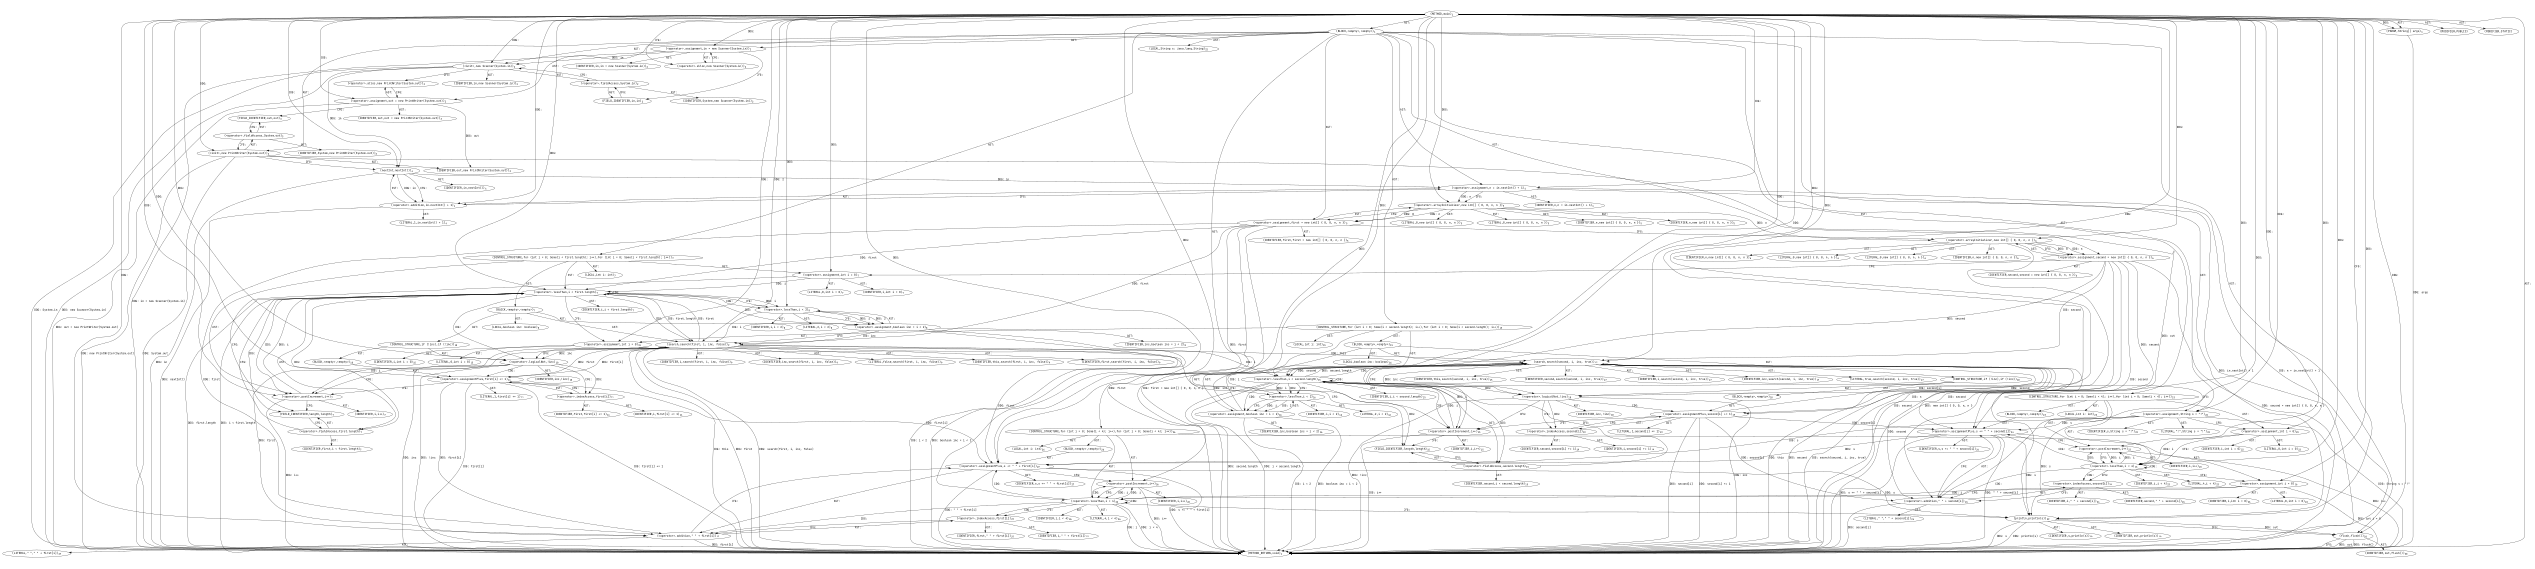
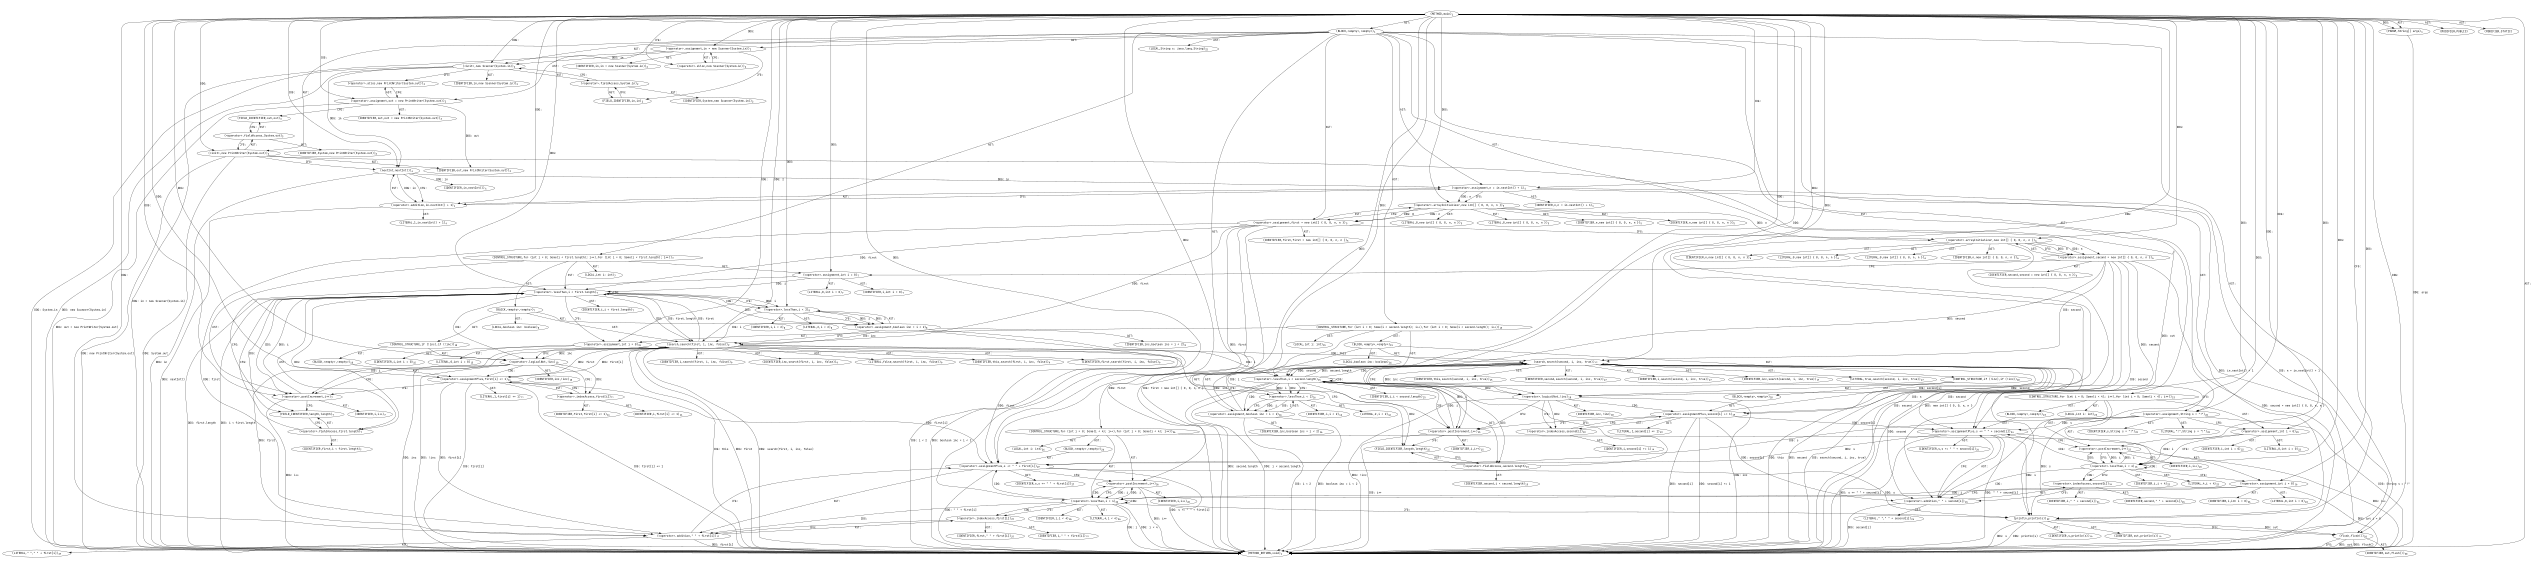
edge "(nextInt,nextInt())" -> "(IDENTIFIER,in,nextInt())": label "AST: " -> "DDG: in"
node "(IDENTIFIER,second,second[i] += 1)": removed
